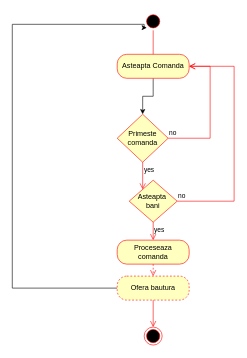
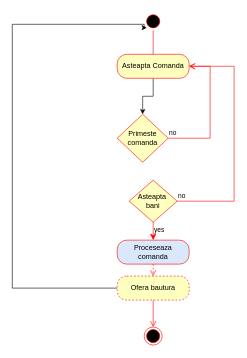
edge "Primeste comanda" -> "Asteapta bani": removed, label "yes"
edge "Asteapta bani" -> "Proceseaza comanda": arrowhead open -> classic
node "Proceseaza comanda": fillcolor #ffffc0 -> #dae8fc
